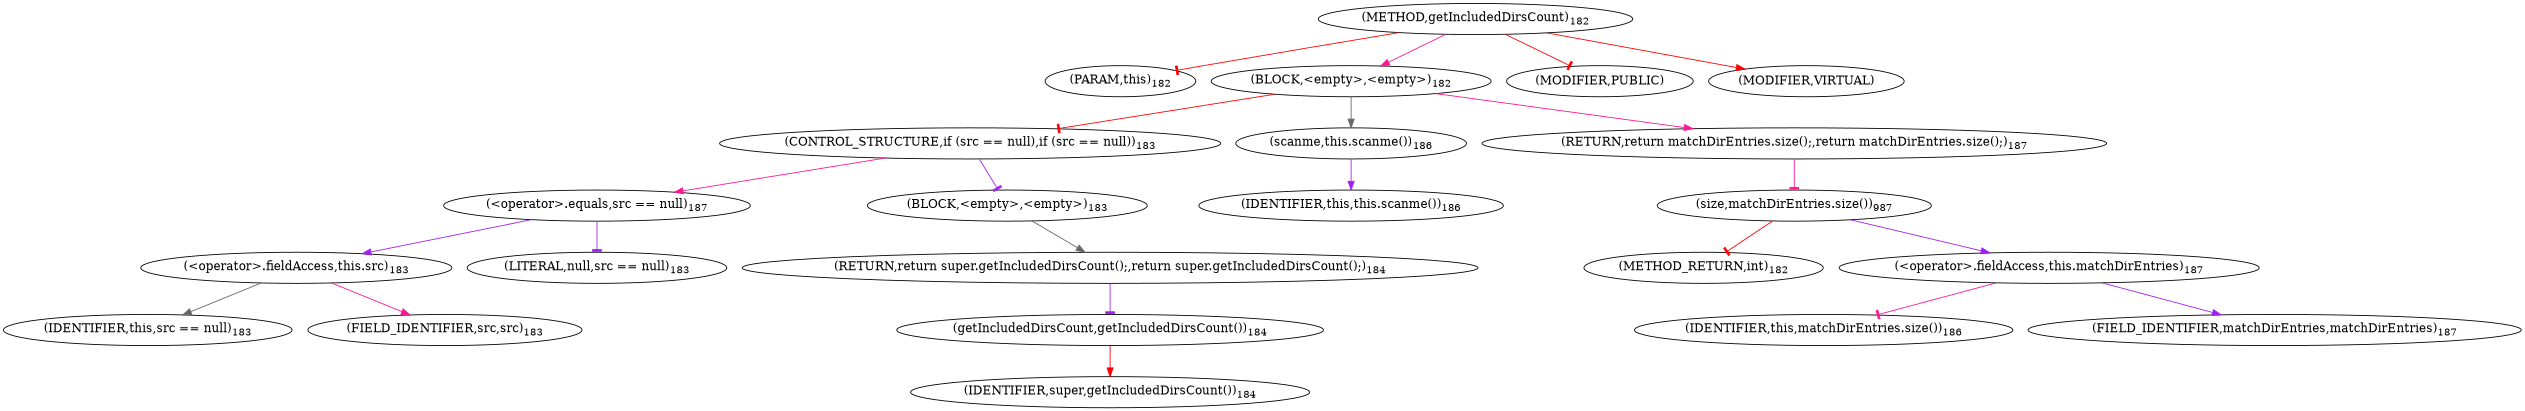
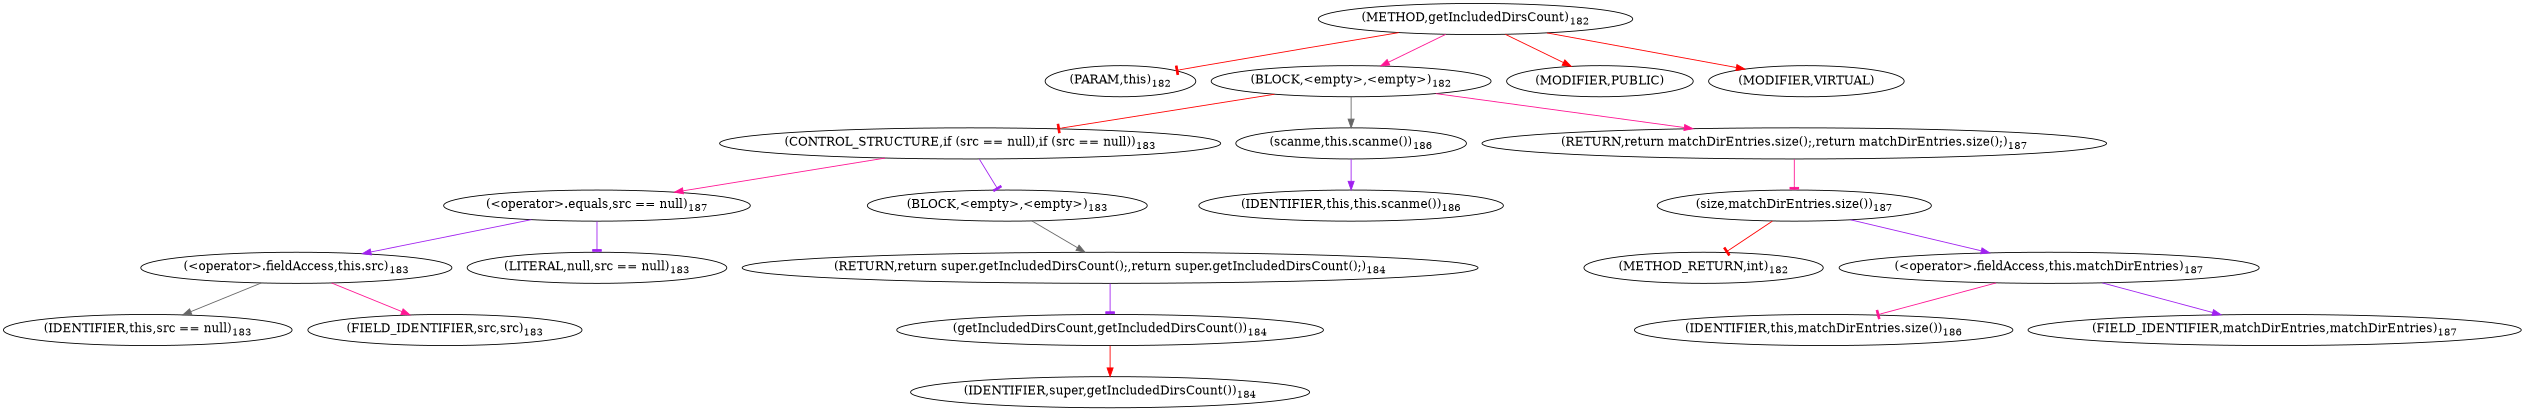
edge "(METHOD,getIncludedDirsCount)" -> "(MODIFIER,PUBLIC)": arrowhead tee -> normal
node "(size,matchDirEntries.size())": text "987" -> "187"
